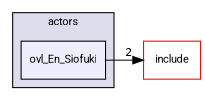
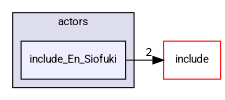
node "ovl_En_Siofuki": label "ovl_En_Siofuki" -> "include_En_Siofuki"
